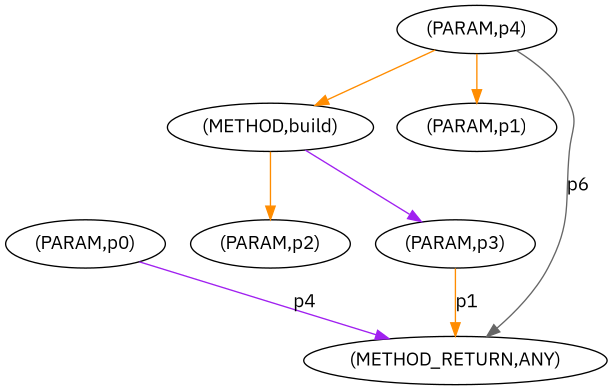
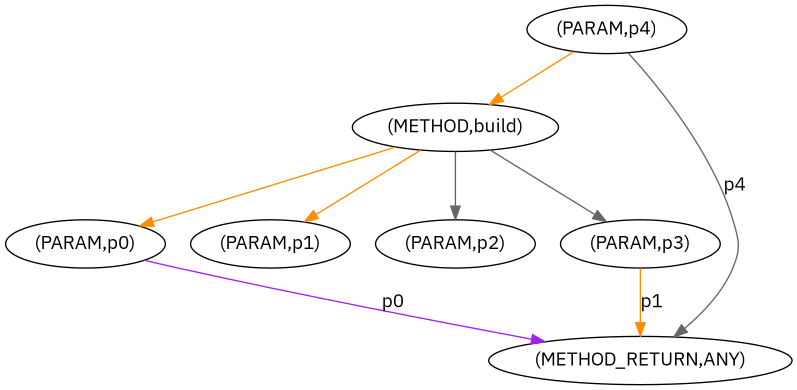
edge "(PARAM,p4)" -> "(PARAM,p1)": now "(METHOD,build)" -> "(PARAM,p1)"
edge "(METHOD,build)" -> "(PARAM,p2)": color darkorange -> gray40
edge "(METHOD,build)" -> "(PARAM,p3)": color purple -> gray40
edge "(METHOD,build)" -> "(PARAM,p0)": added
edge "(PARAM,p4)" -> "(METHOD_RETURN,ANY)": label "p6" -> "p4"
edge "(PARAM,p0)" -> "(METHOD_RETURN,ANY)": label "p4" -> "p0"
